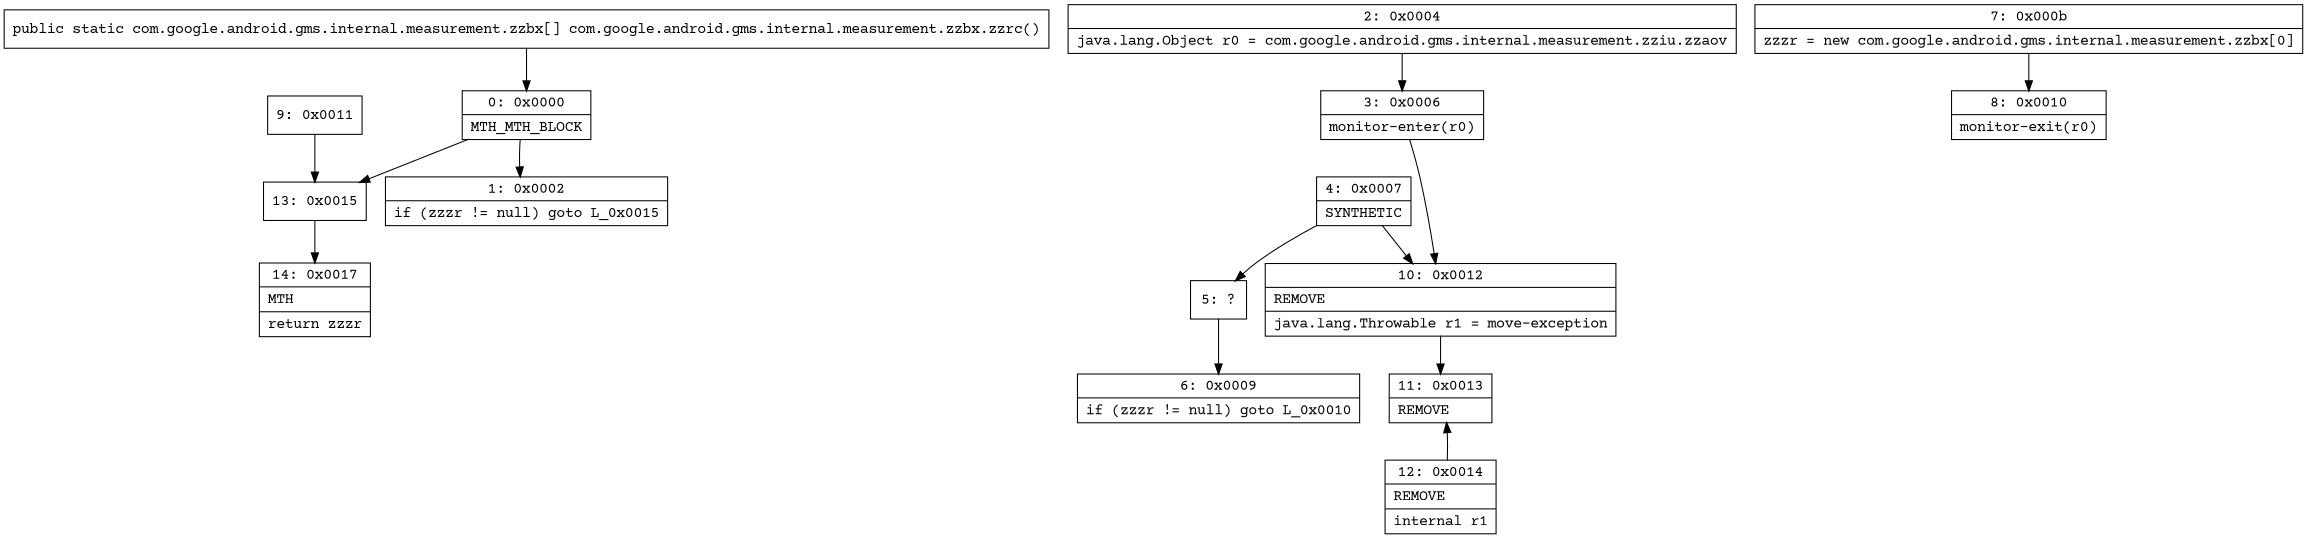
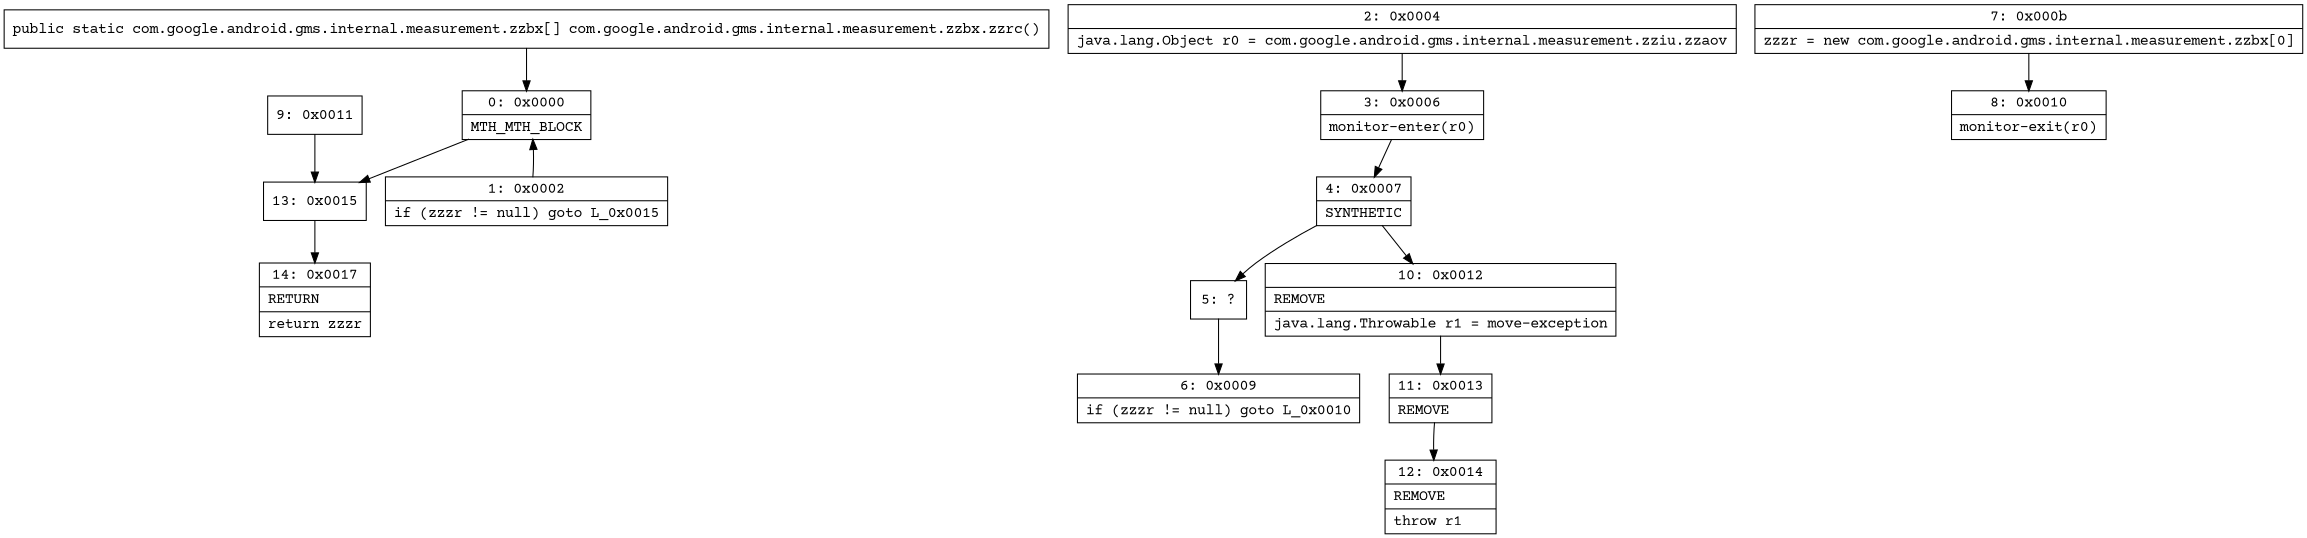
edge "0: 0x0000" -> "1: 0x0002": reversed
edge "3: 0x0006" -> "10: 0x0012": now "3: 0x0006" -> "4: 0x0007"
node "14: 0x0017": text "MTH" -> "RETURN"
edge "12: 0x0014" -> "11: 0x0013": reversed
node "12: 0x0014": text "internal r1" -> "throw r1"
